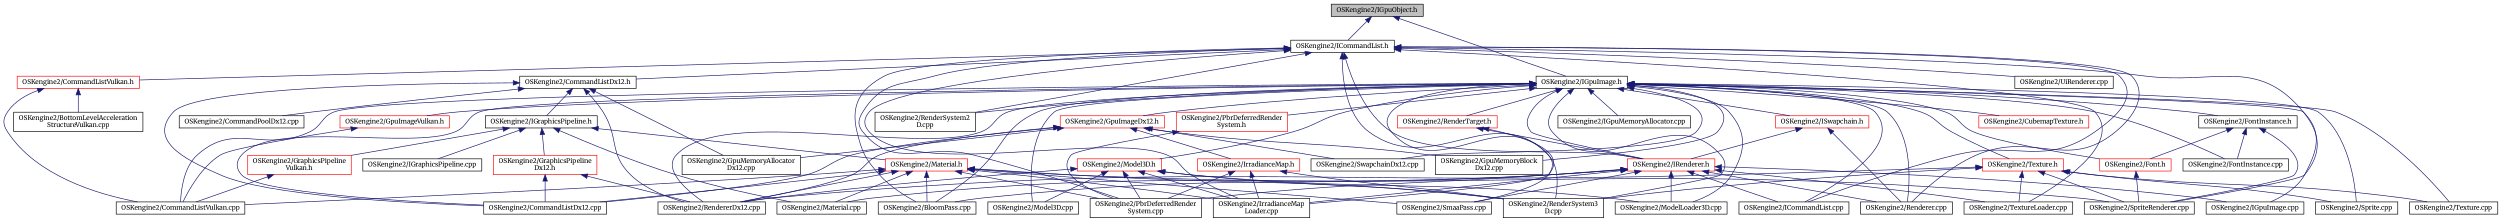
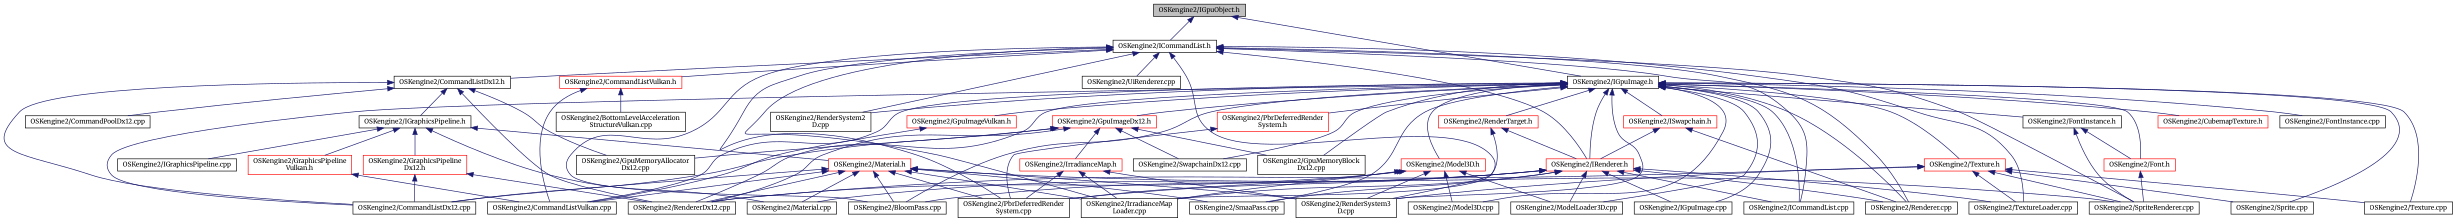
node "OSKengine2/IGpuMemoryAllocator.cpp": removed
edge "OSKengine2/FontInstance.cpp" -> "OSKengine2/FontInstance.h": removed
